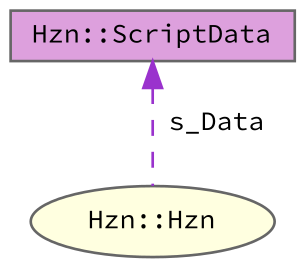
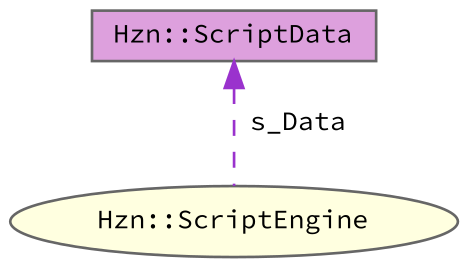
node "Hzn::Hzn": label "Hzn::Hzn" -> "Hzn::ScriptEngine"
